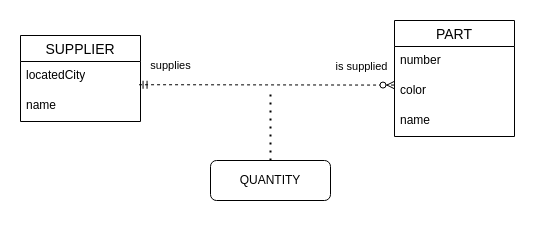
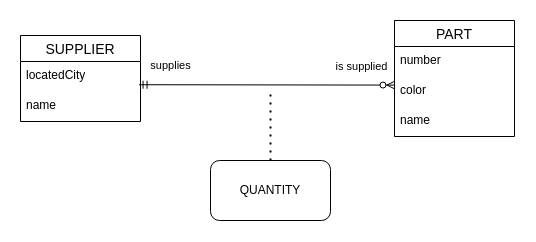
edge "locatedCity" -- "color": style dashed -> solid
node "QUANTITY": size 120x40 -> 120x60
